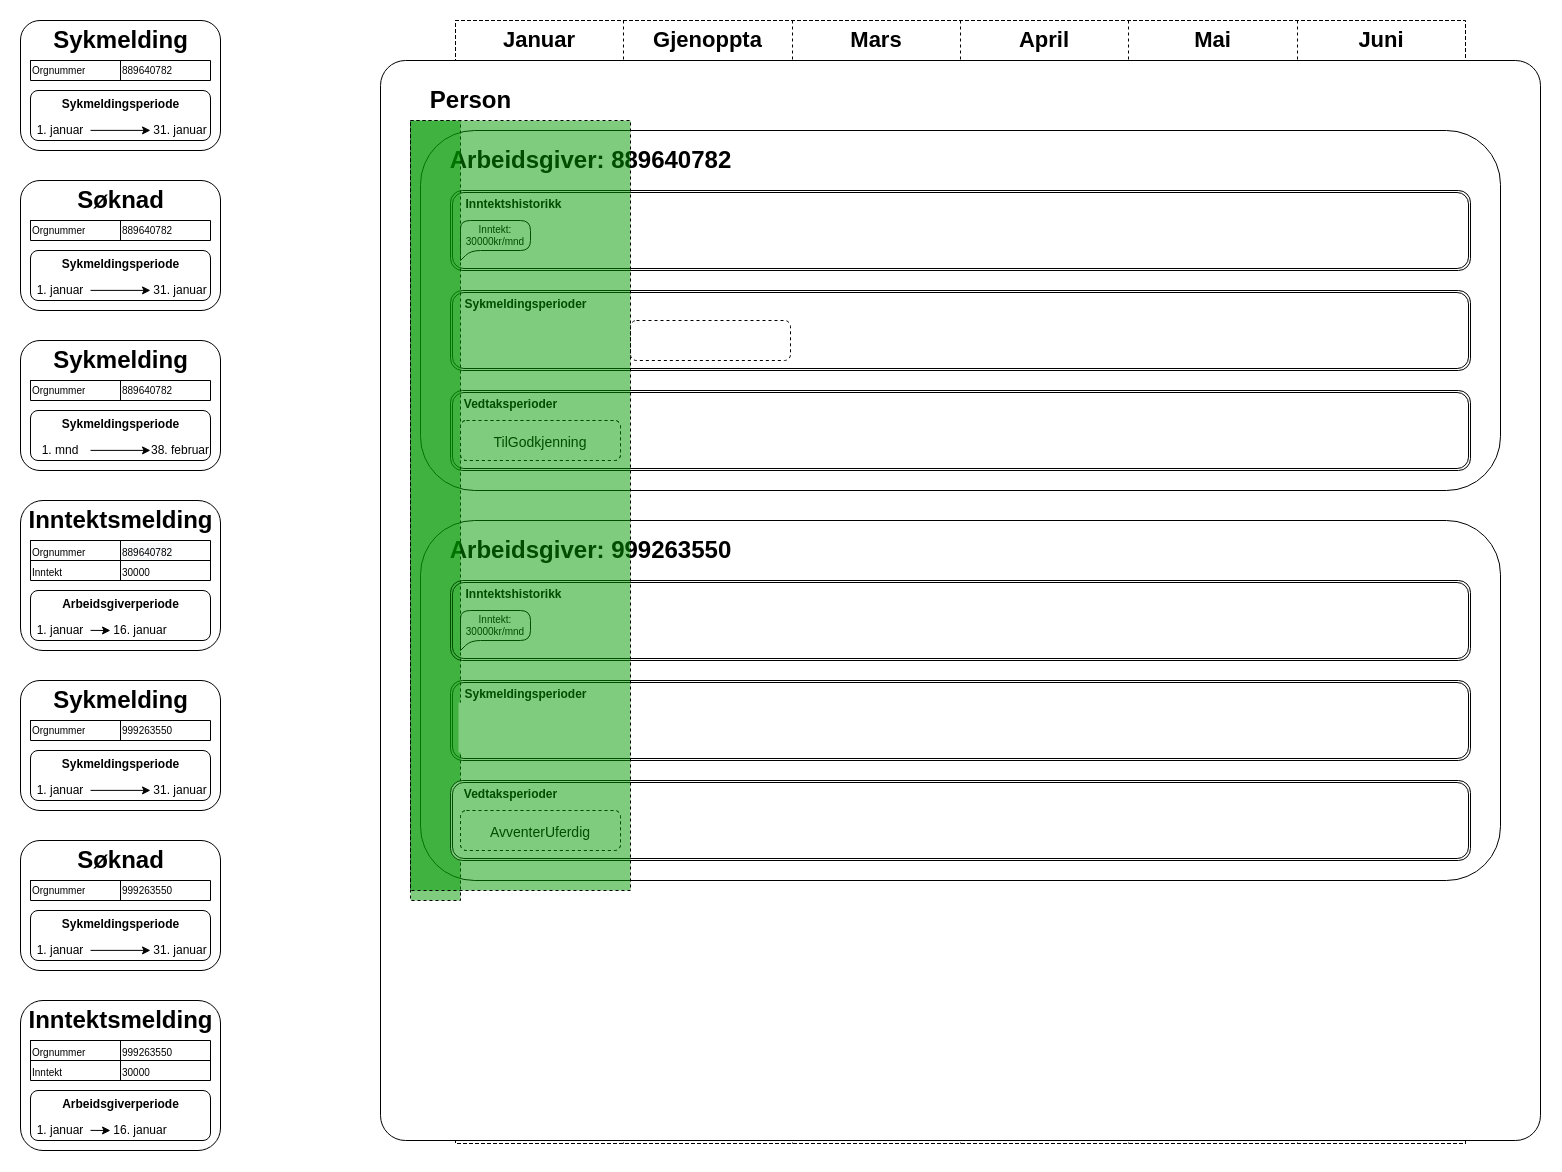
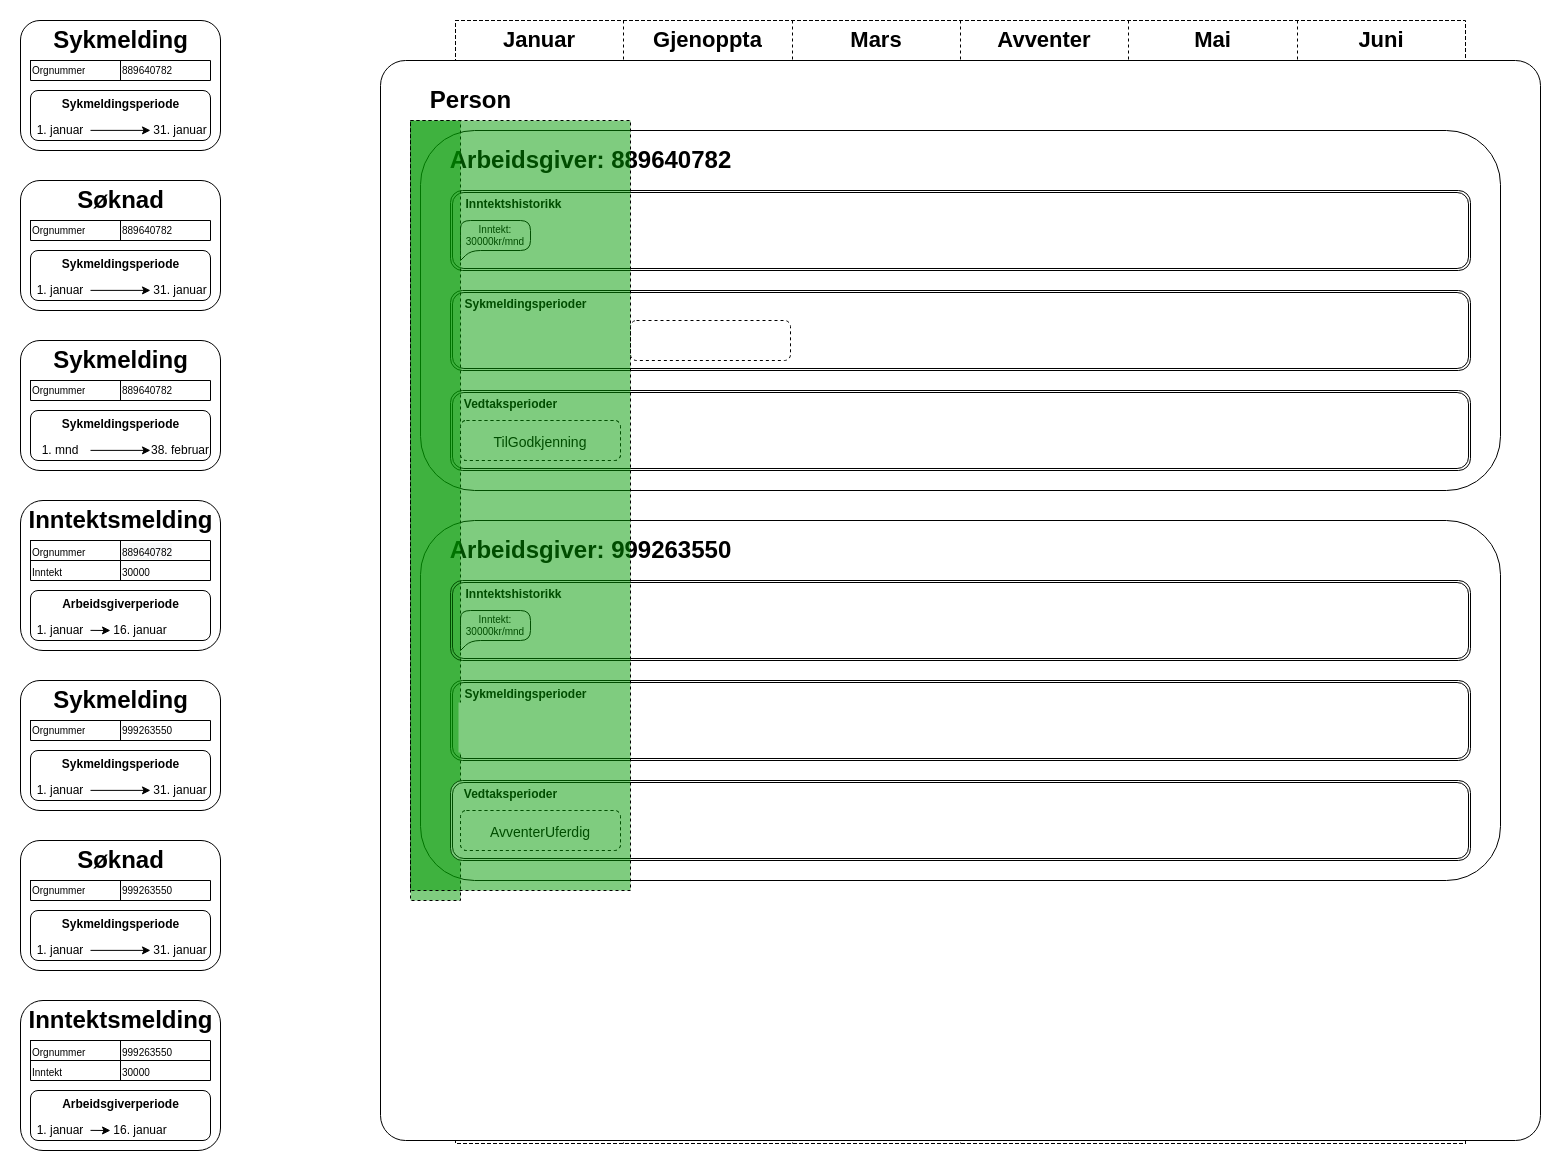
node "April": label "April" -> "Avventer"
